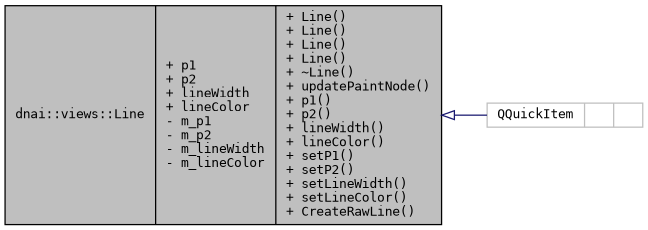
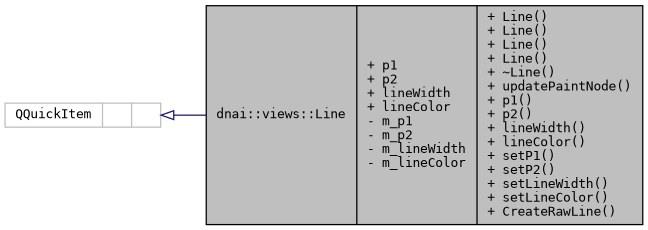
edge "QQuickItem" -> "dnai::views::Line": reversed
